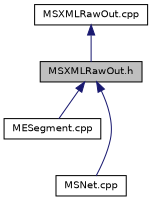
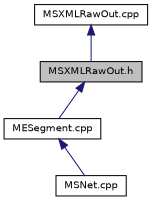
edge "MSNet.cpp" -> "MSXMLRawOut.h": now "MSNet.cpp" -> "MESegment.cpp"
